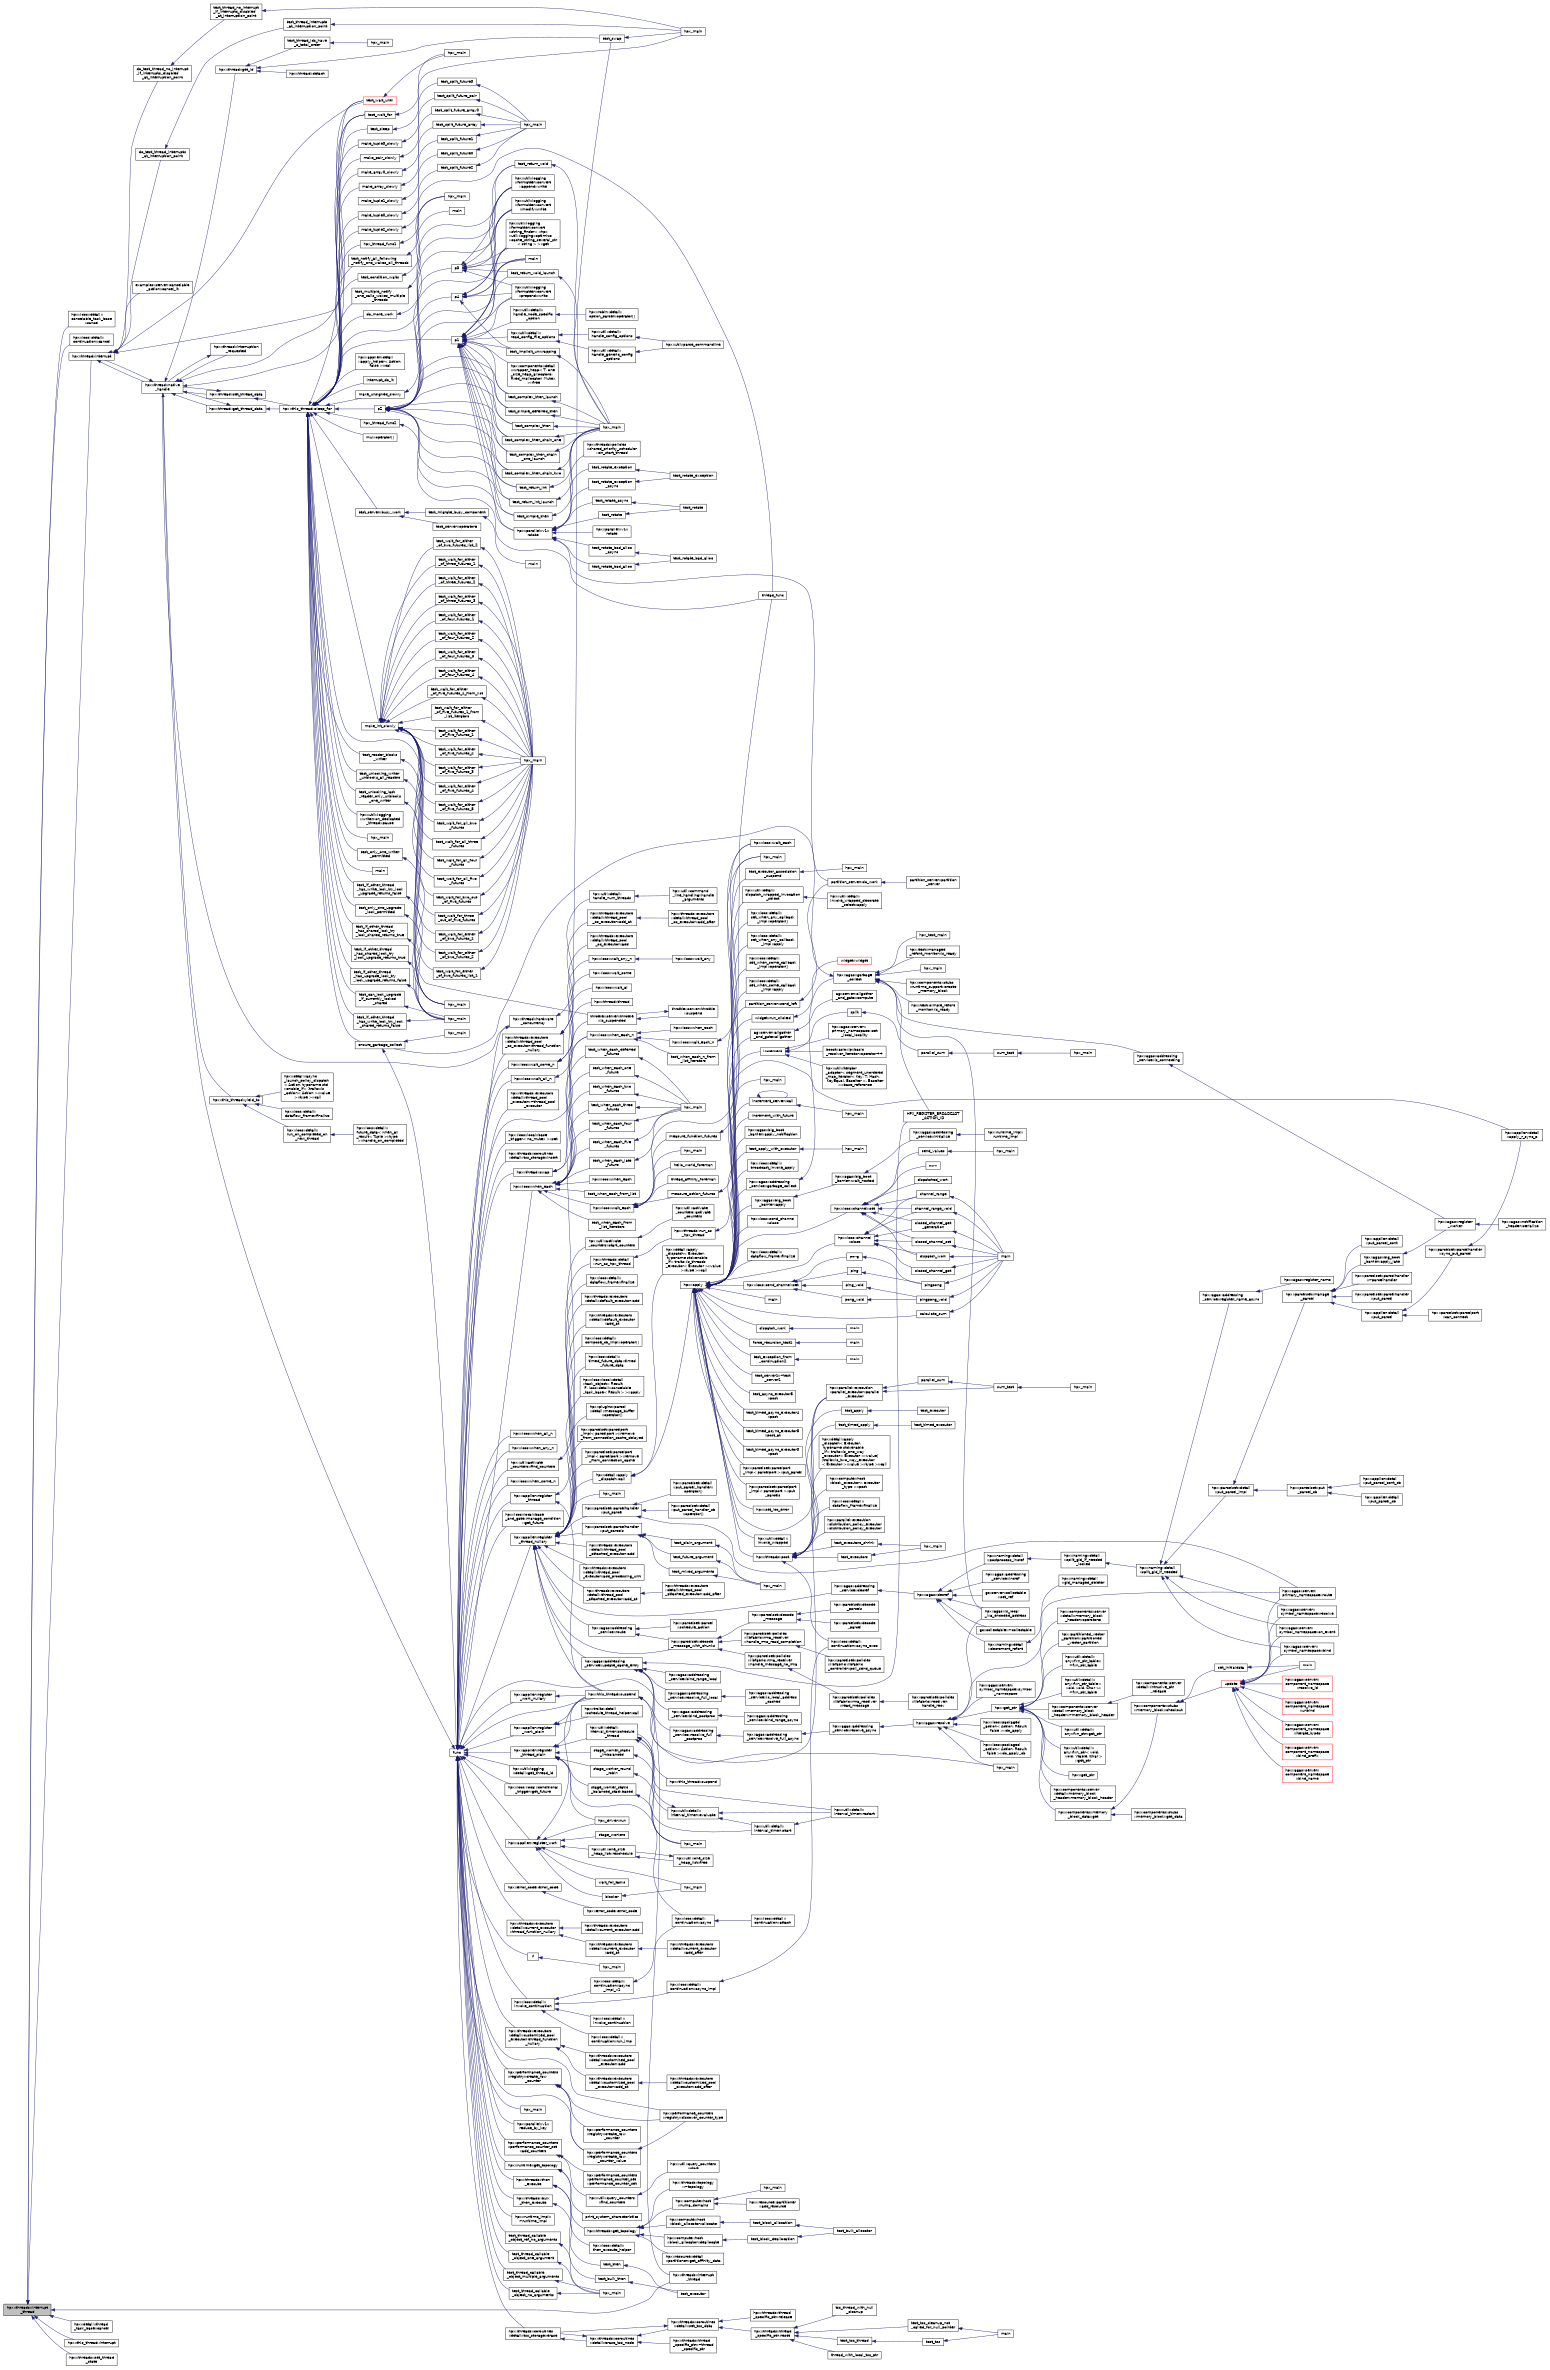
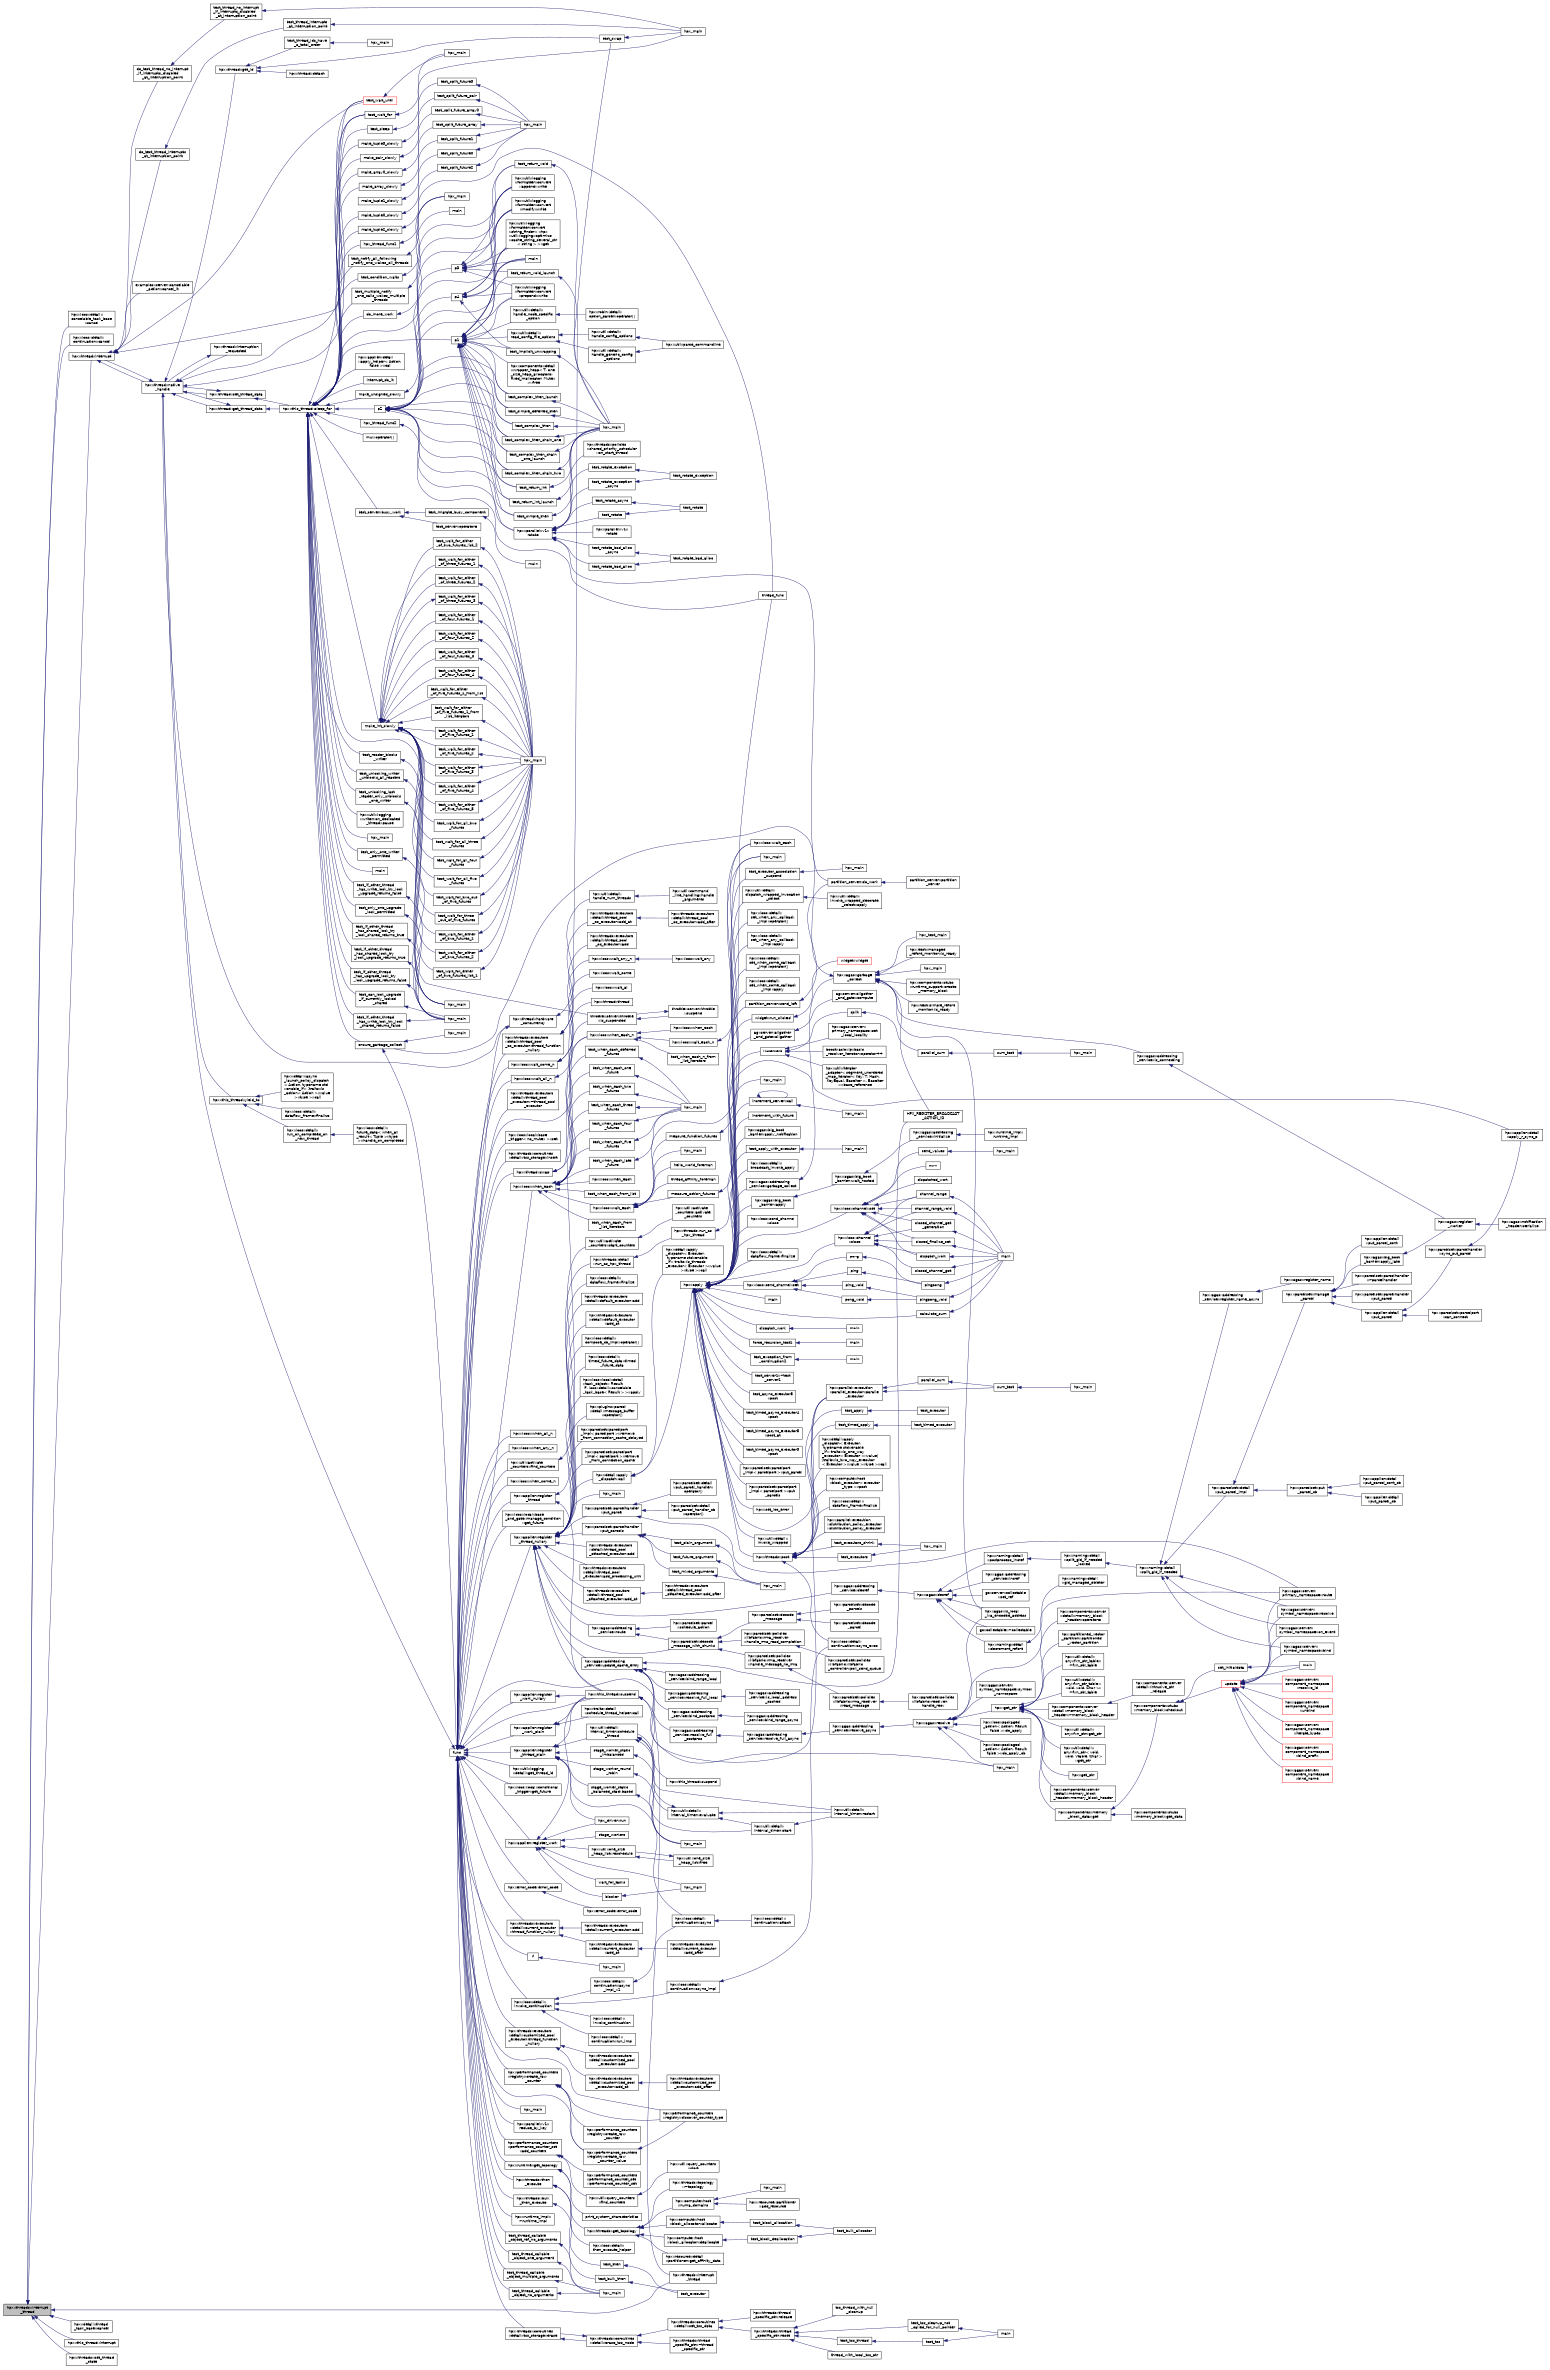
edge "test_wait_for_either _of_three_futures_3" -> "make_int_slowly": reversed
node "closed_channel_set": label "closed_channel_set" -> "closed_finalize_set"
edge "hpx::threads::coroutines ::detail::tss_storage::erase" -> "hpx::threads::coroutines ::detail::set_tss_data": removed
